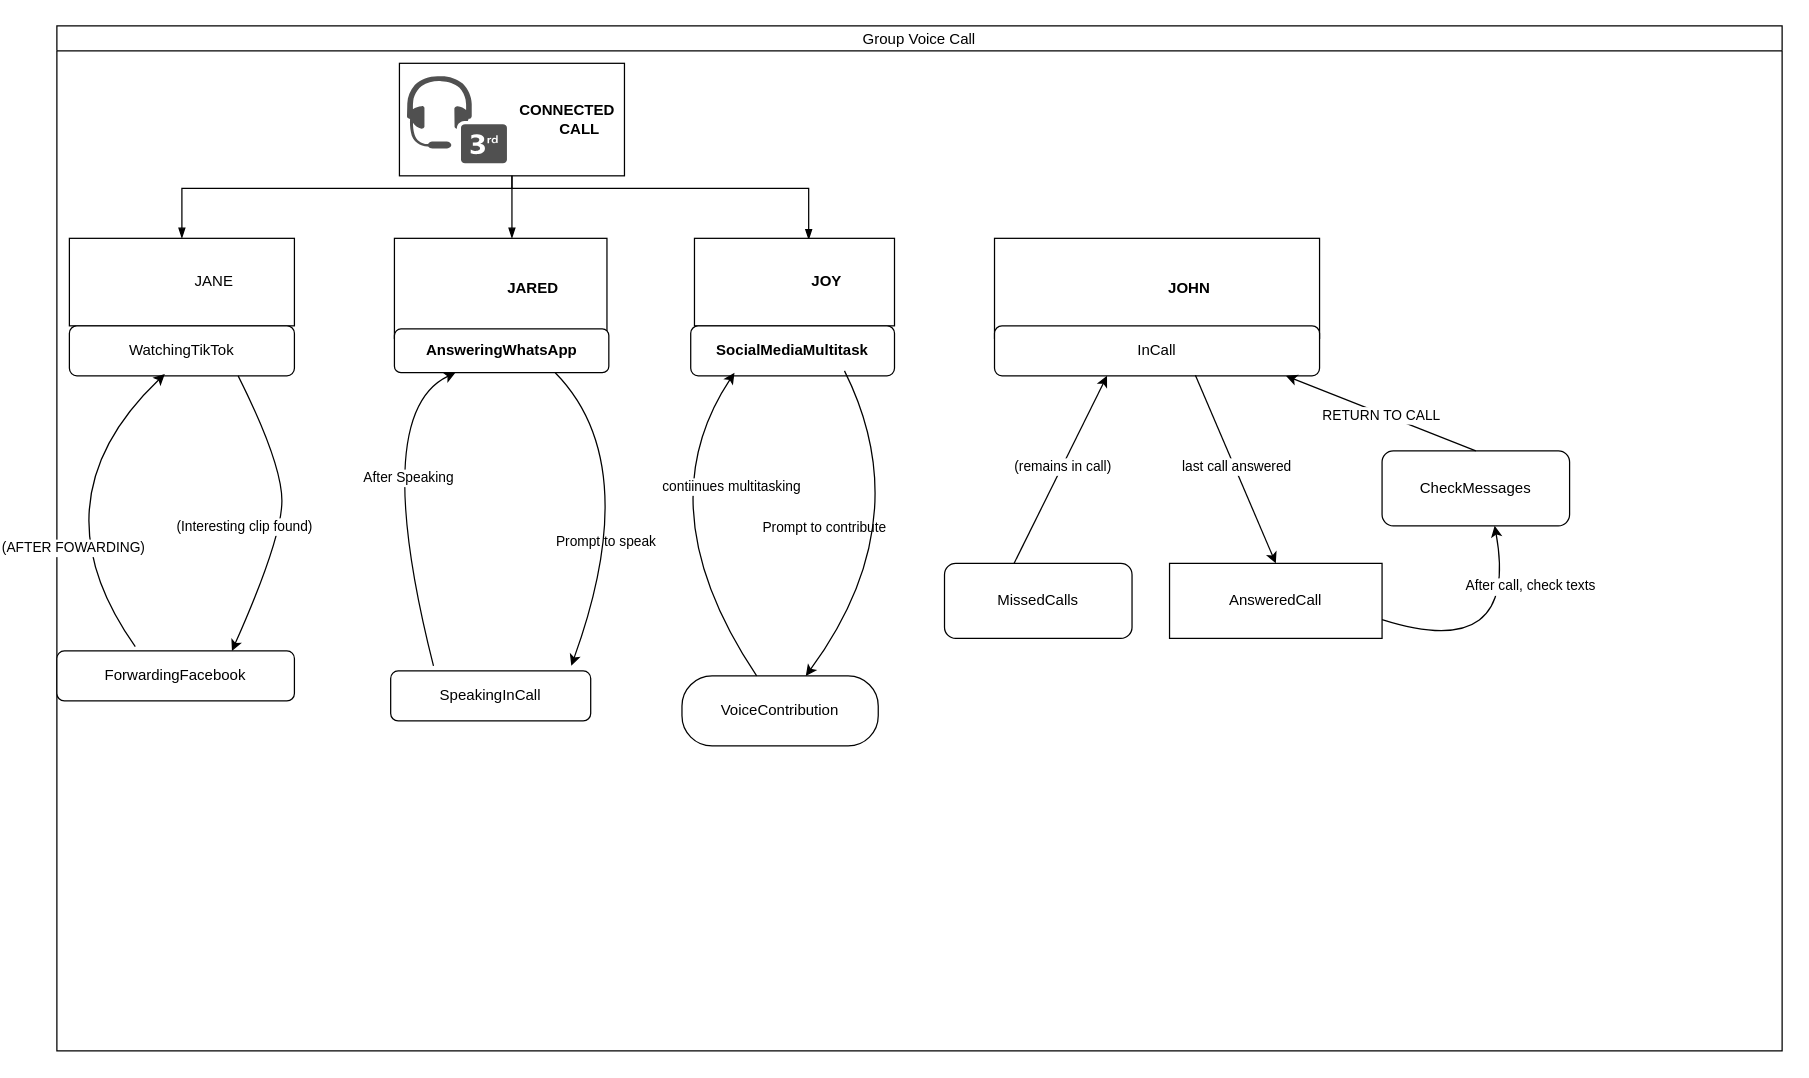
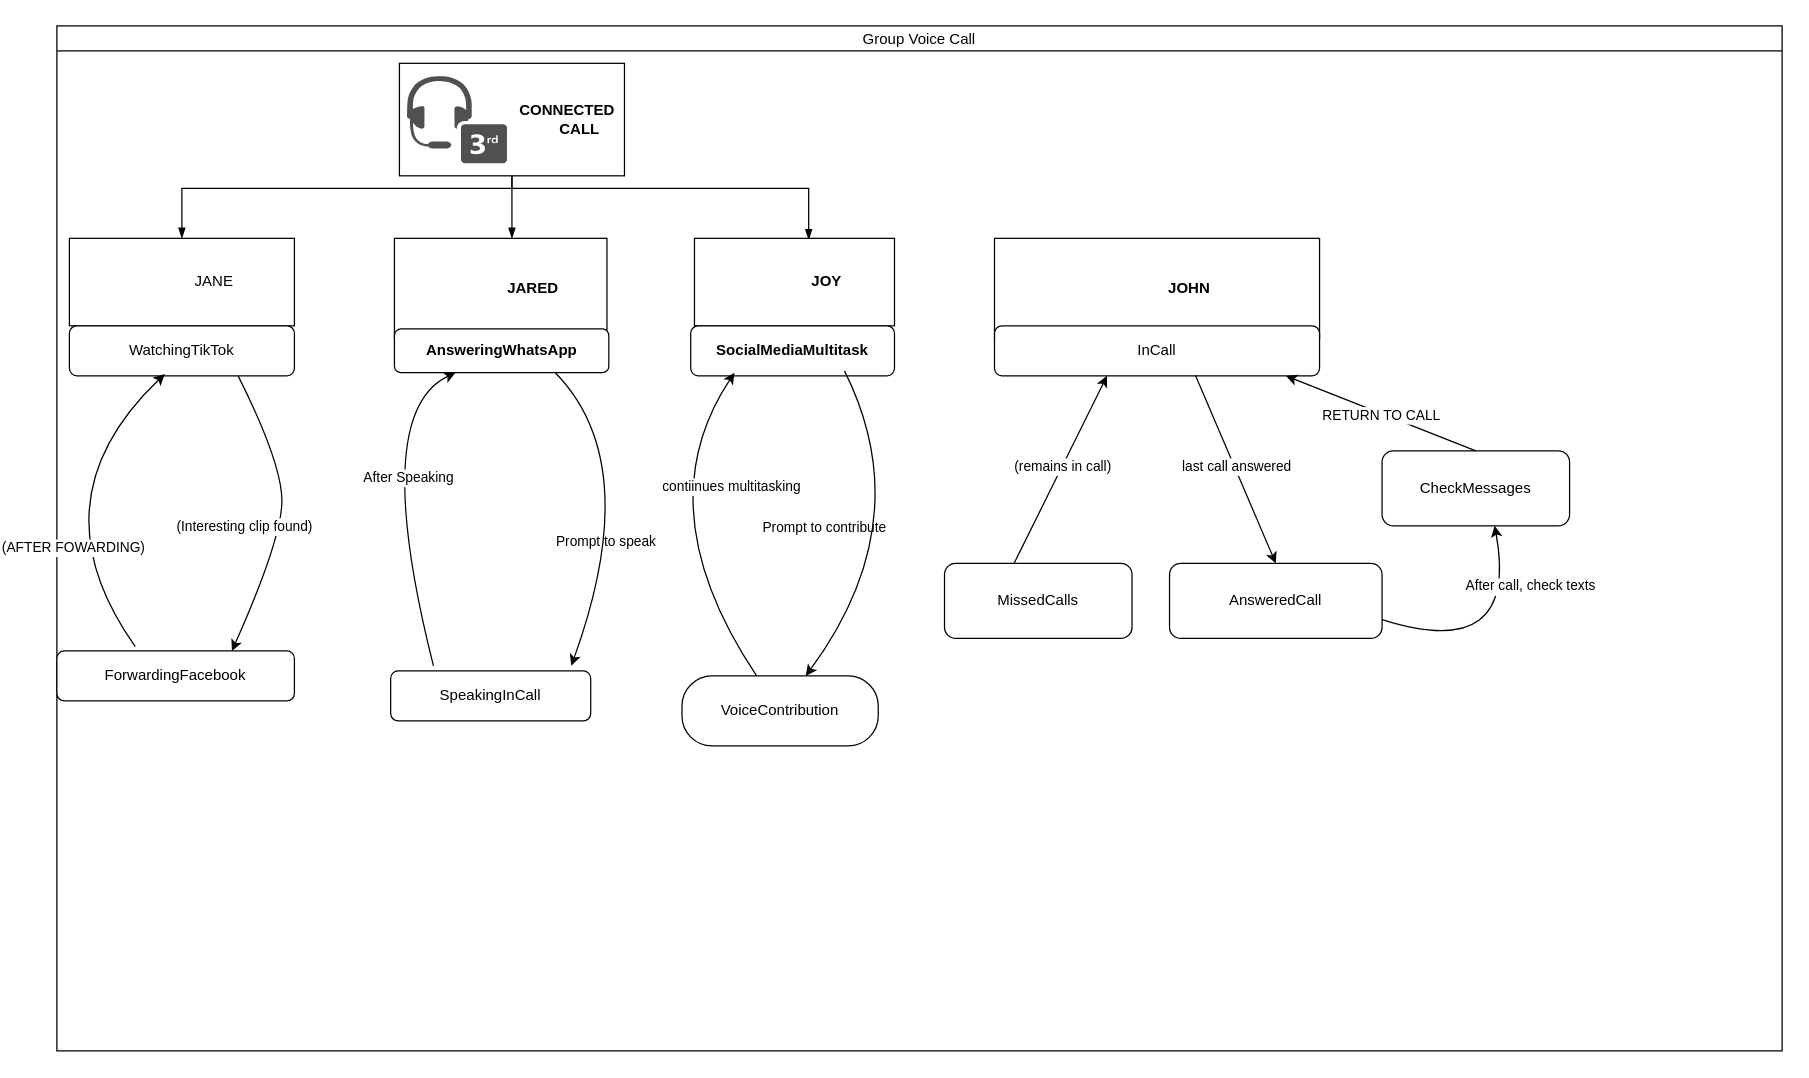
node "AnsweredCall": shape rectangle -> rounded rectangle
